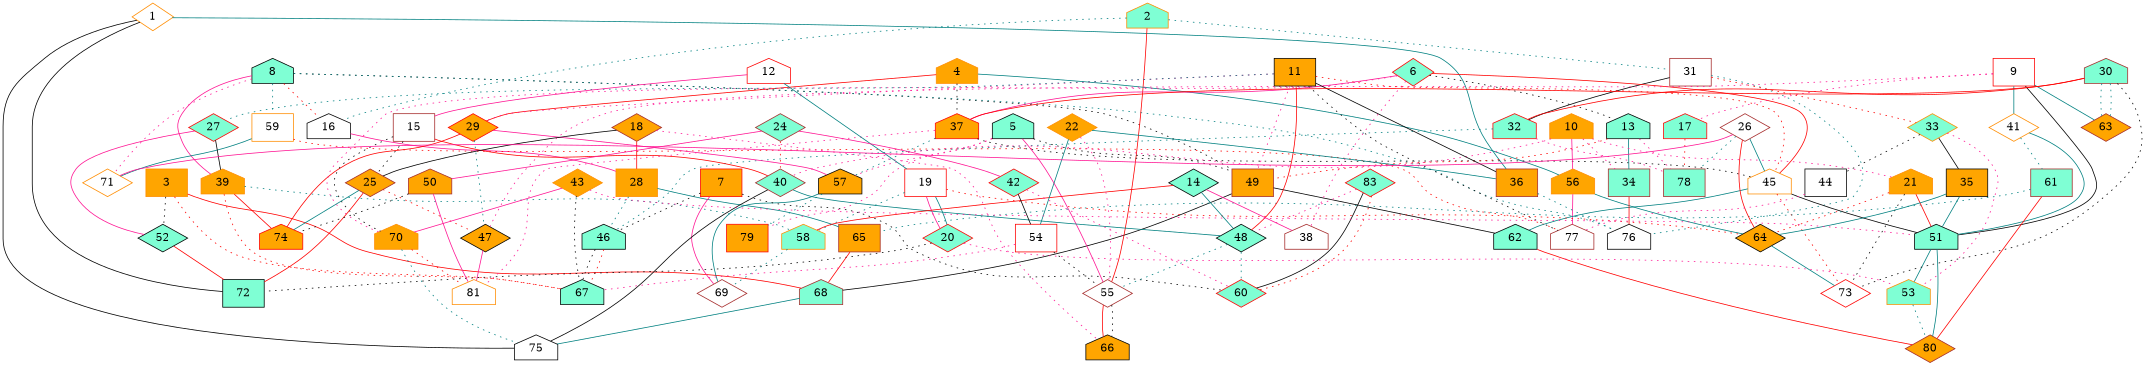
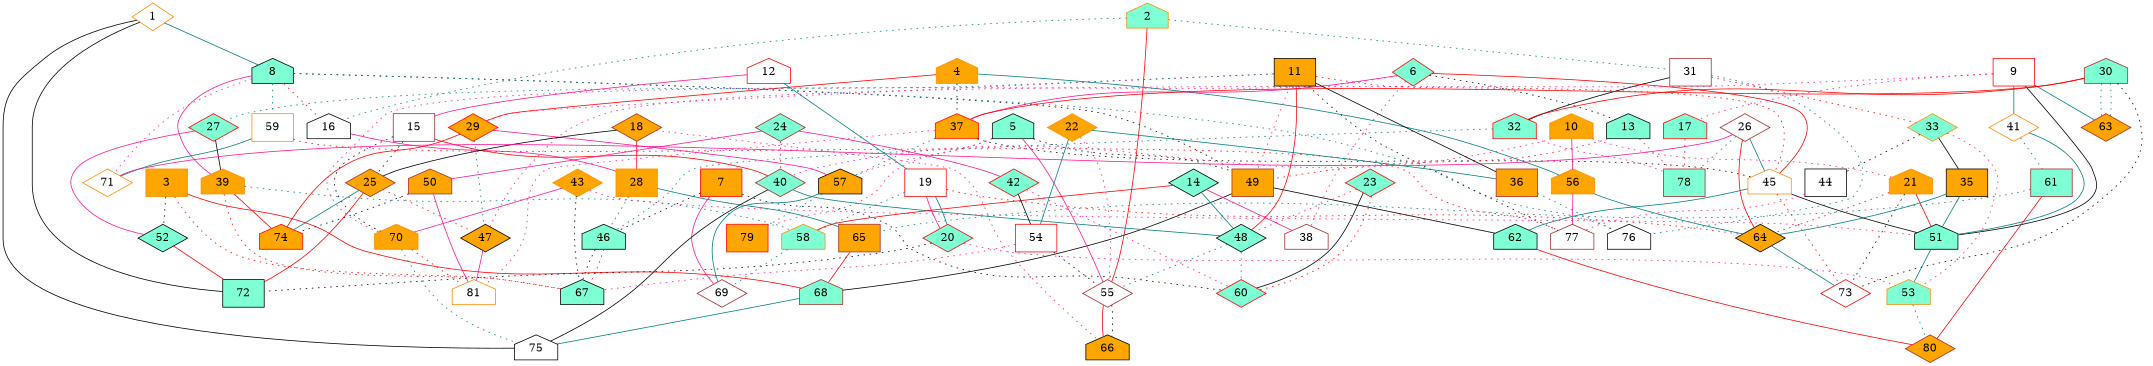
edge "1" -- "36": now "1" -- "8"
node "83": label "83" -> "23"
node "34": removed
edge "51" -- "80": removed
